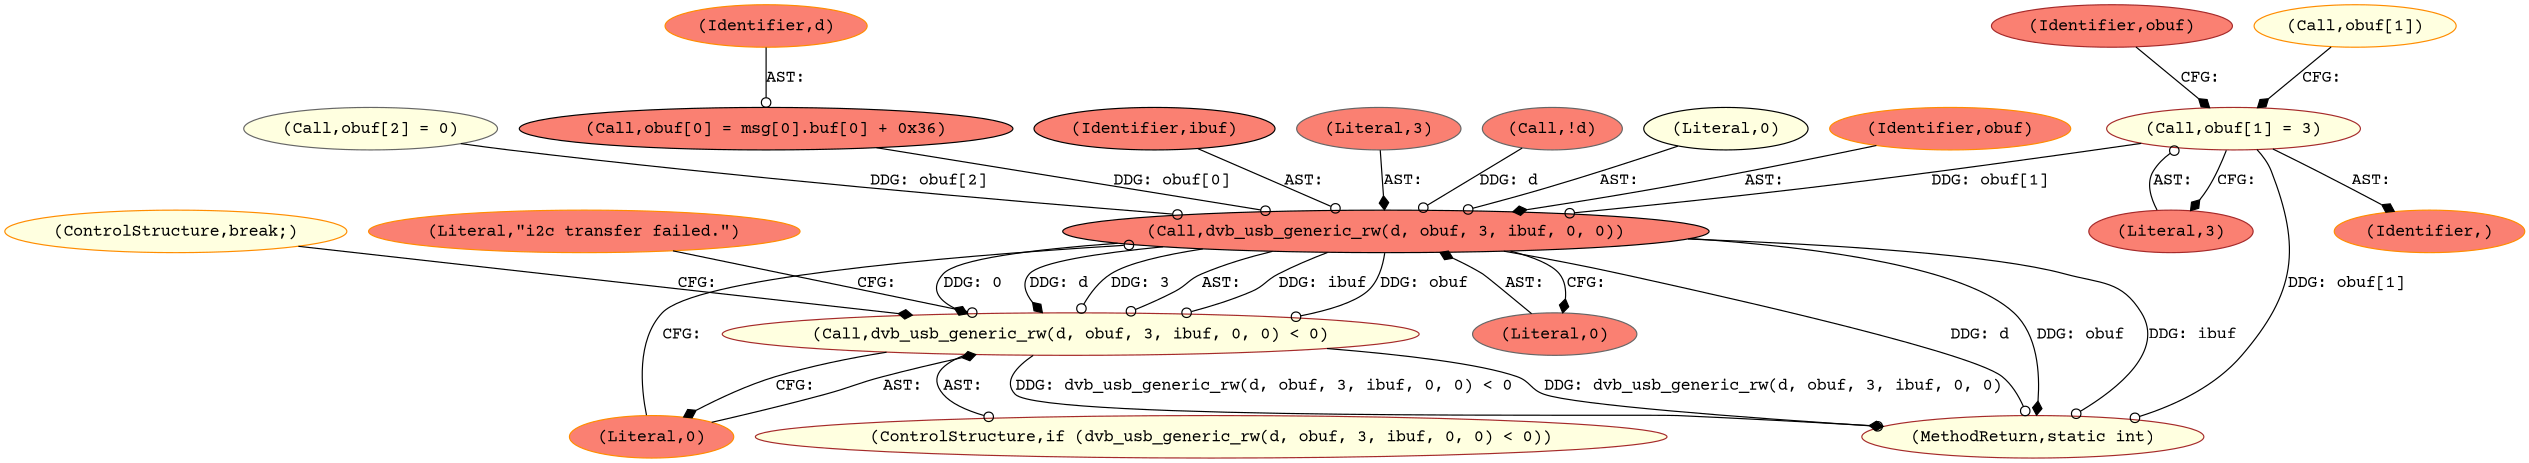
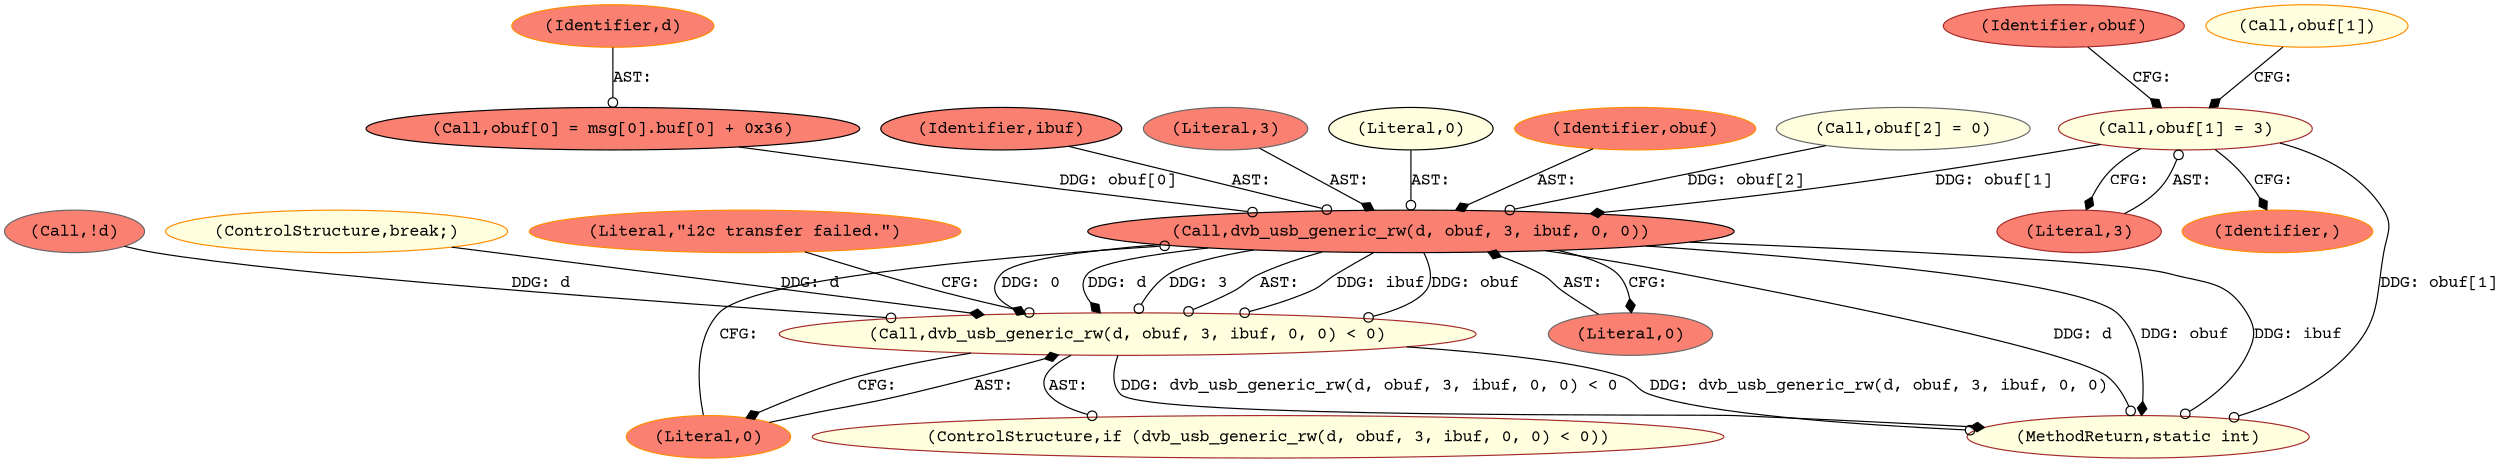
edge "(Call,!d)" -> "(Call,dvb_usb_generic_rw(d, obuf, 3, ibuf, 0, 0))": now "(Call,!d)" -> "(Call,dvb_usb_generic_rw(d, obuf, 3, ibuf, 0, 0) < 0)"
edge "(Call,obuf[1] = 3)" -> "(Identifier,)": label "AST: " -> "CFG: "
edge "(Call,obuf[1] = 3)" -> "(Call,dvb_usb_generic_rw(d, obuf, 3, ibuf, 0, 0))": arrowhead odot -> diamond
edge "(ControlStructure,break;)" -> "(Call,dvb_usb_generic_rw(d, obuf, 3, ibuf, 0, 0) < 0)": label "CFG: " -> "DDG: d"
